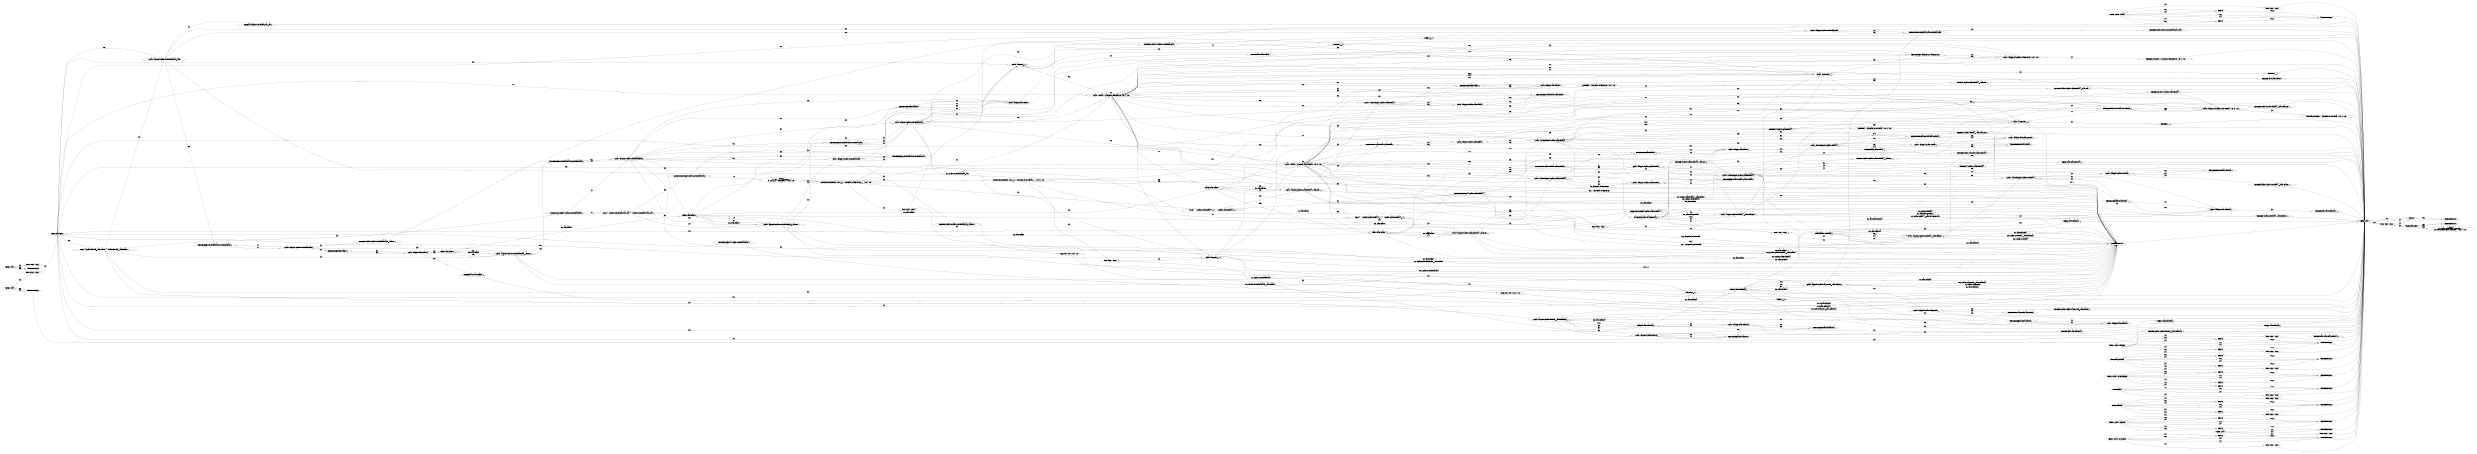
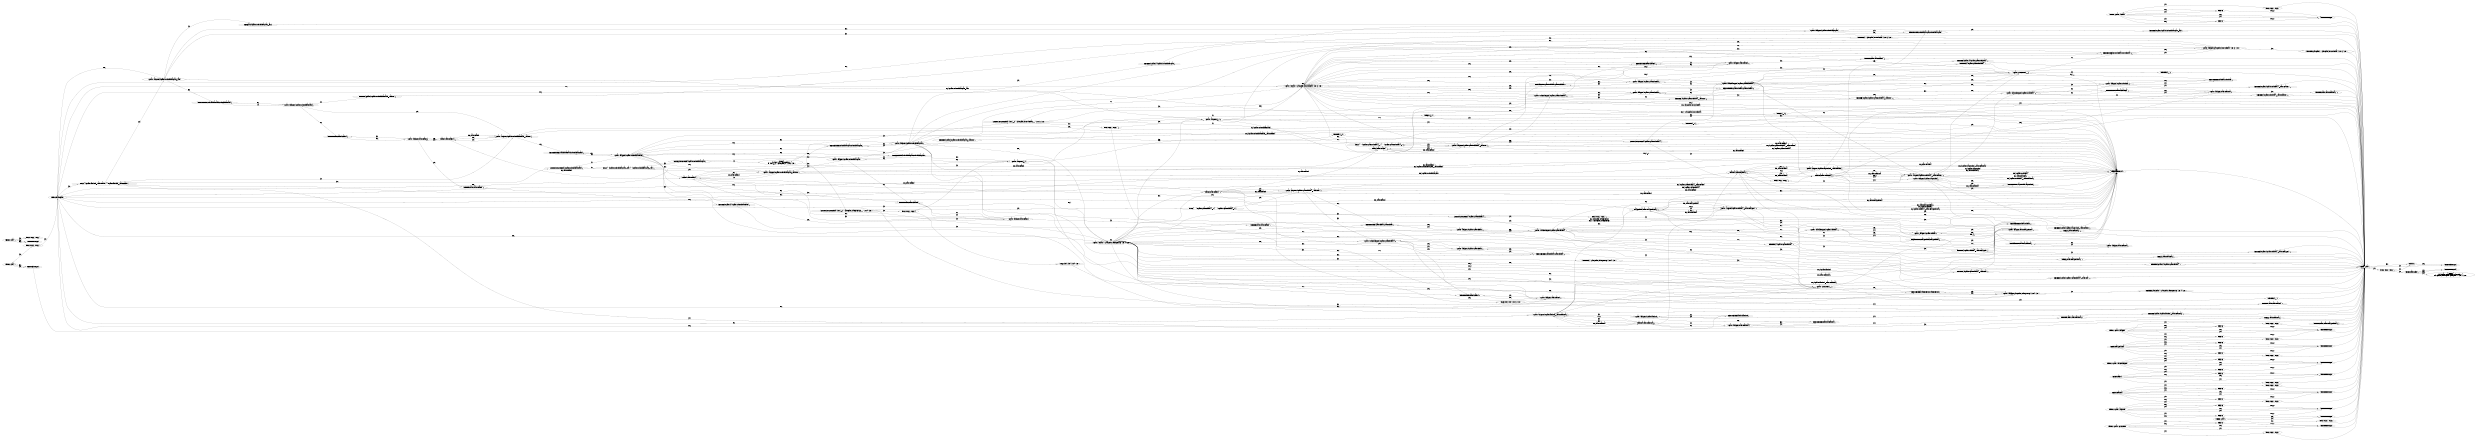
edge "(FIELD_IDENTIFIER,sharpness_level,sharpness_level)" -> "(<operator>.fieldAccess,loop_filter_.sharpness_level)": added, label "CFG:"
